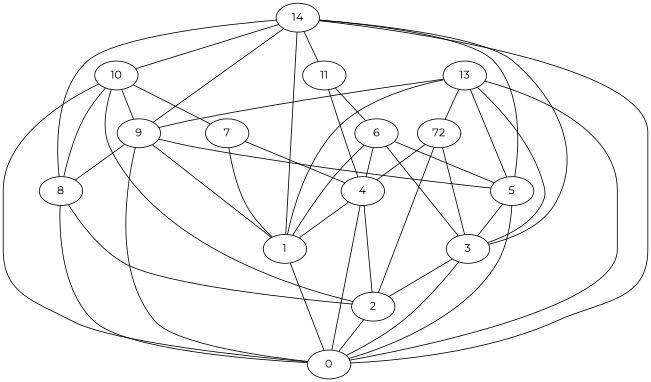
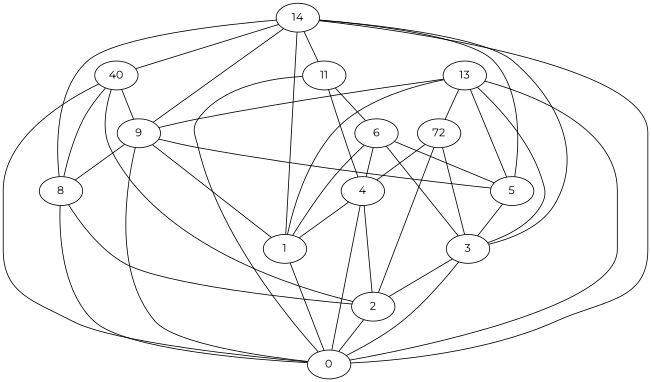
node "10": label "10" -> "40"
node "7": removed
edge "0" -> "5": now "0" -> "11"
